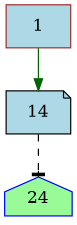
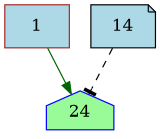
edge "1" -> "14": now "1" -> "24"
